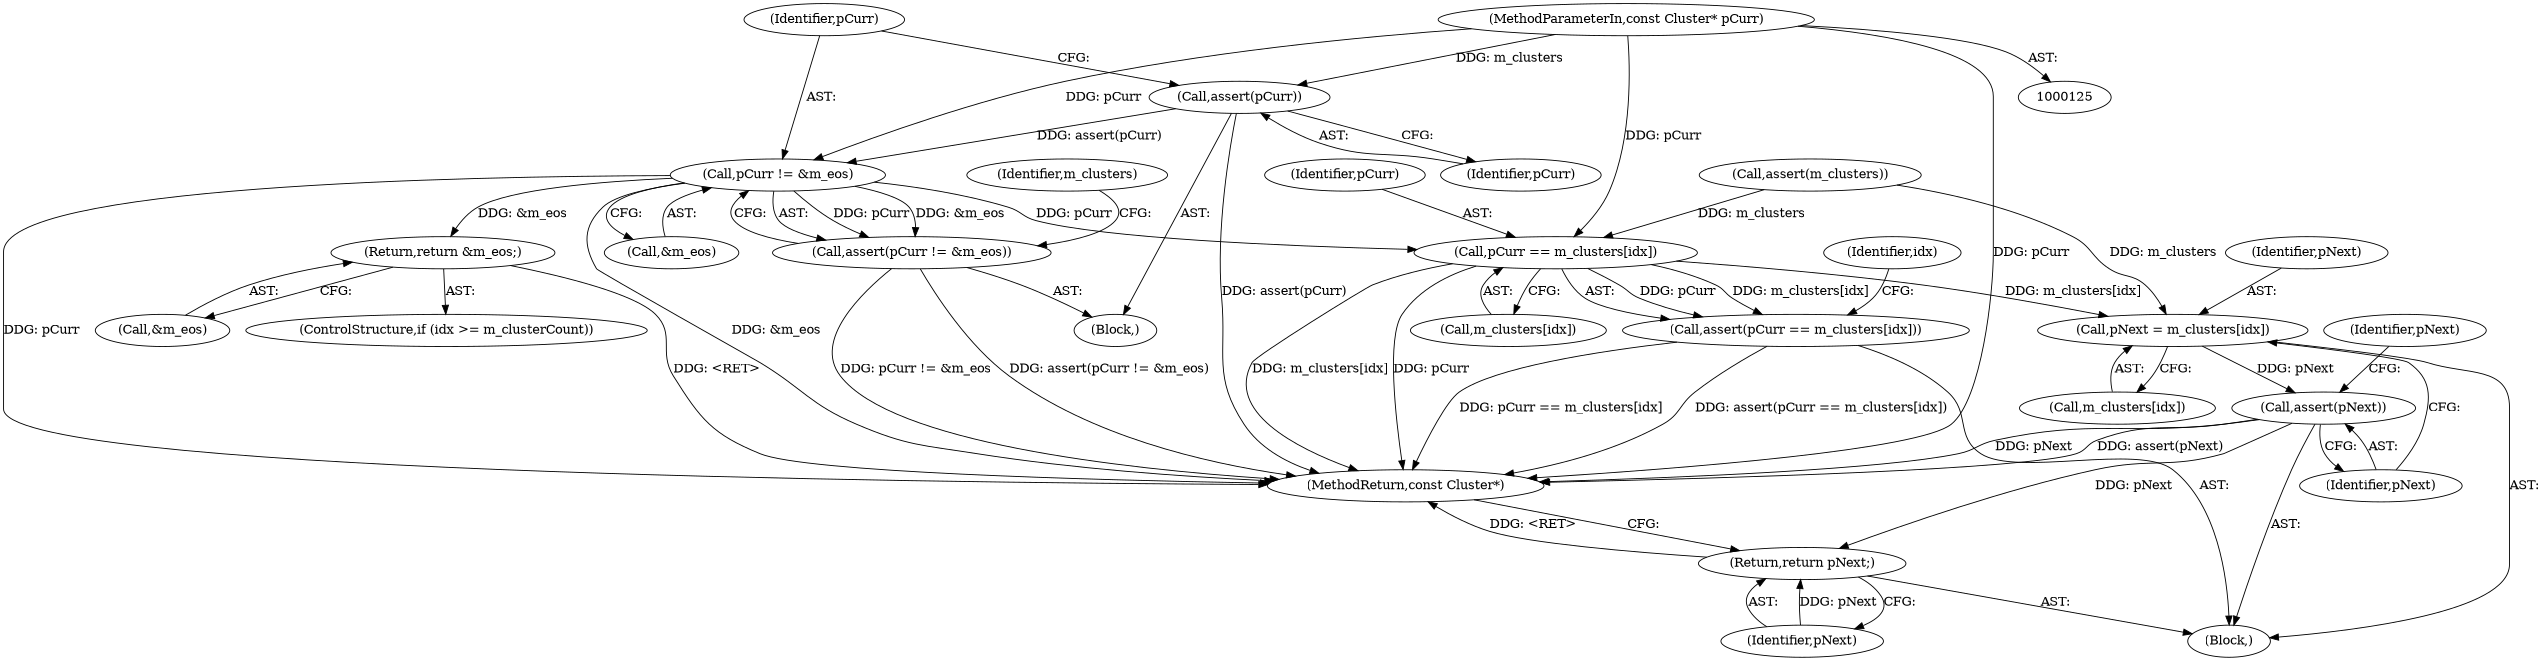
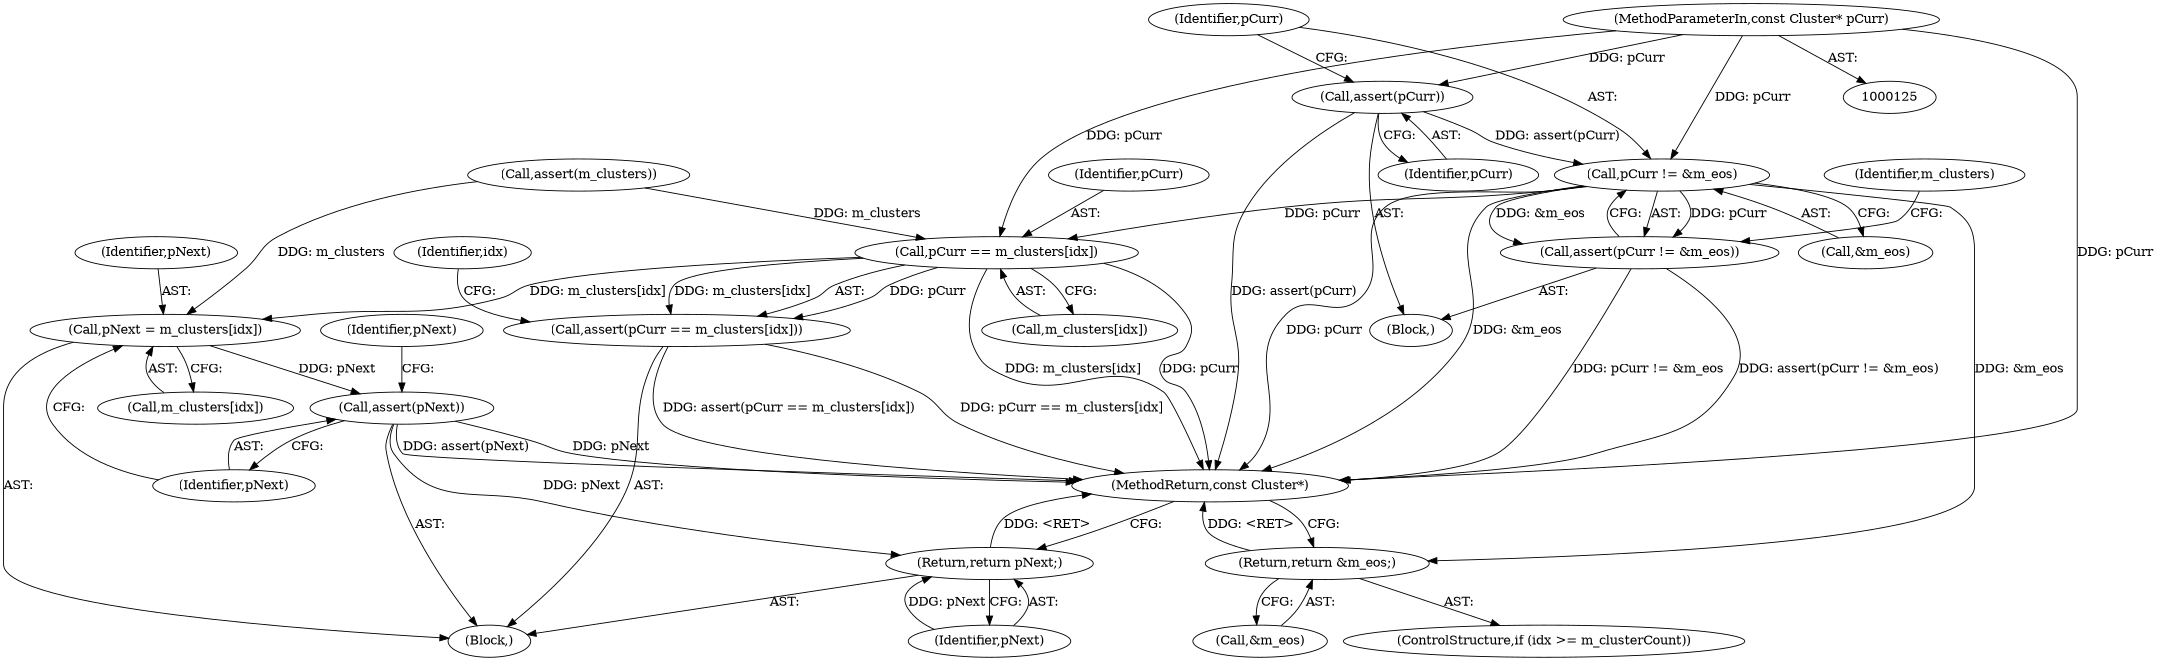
edge "(MethodParameterIn,const Cluster* pCurr)" -> "(Call,assert(pCurr))": label "DDG: m_clusters" -> "DDG: pCurr"
edge "(MethodReturn,const Cluster*)" -> "(Return,return &m_eos;)": added, label "CFG:"
